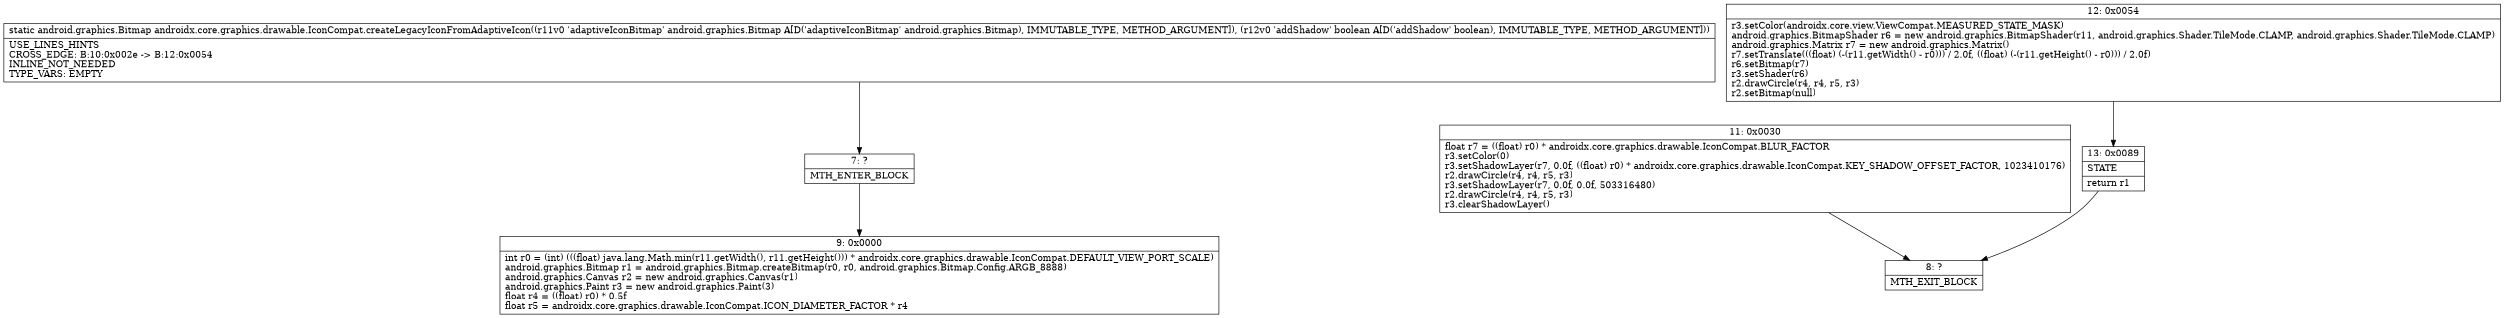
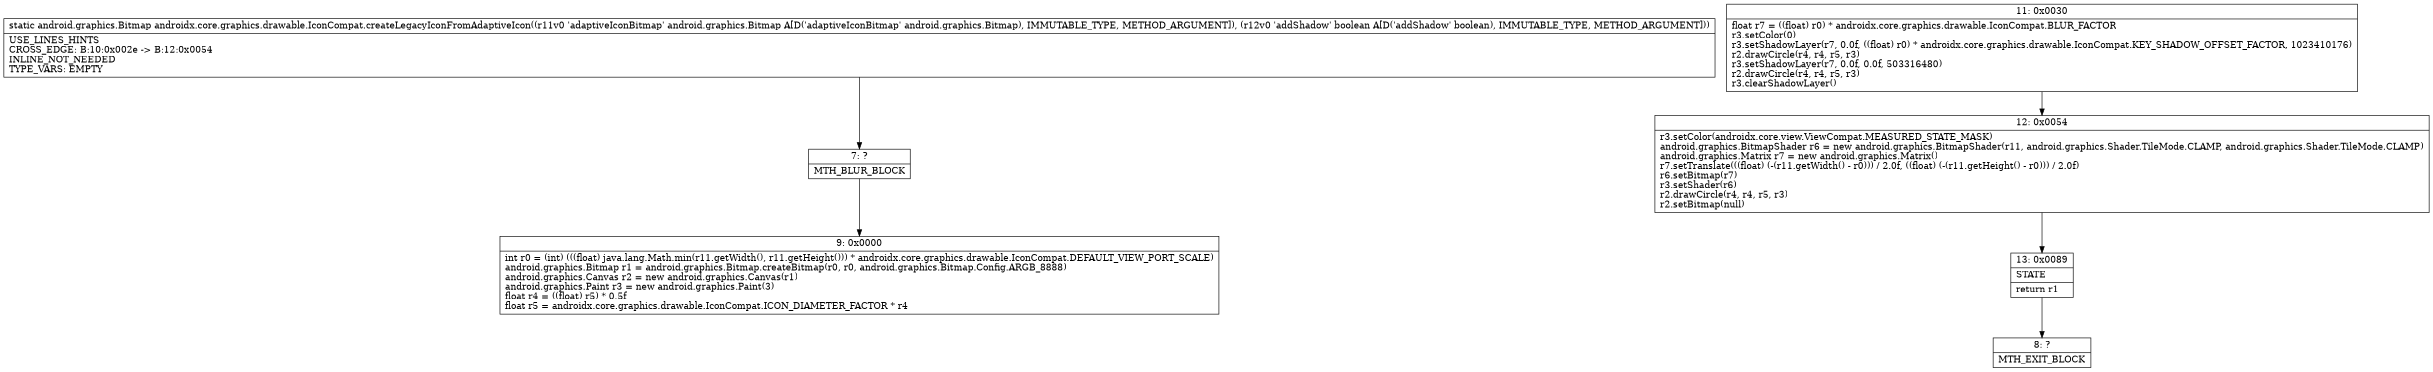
node "7: ?": text "MTH_ENTER_BLOCK" -> "MTH_BLUR_BLOCK"
edge "11: 0x0030" -> "8: ?": now "11: 0x0030" -> "12: 0x0054"
node "9: 0x0000": text "float r4 = ((float) r0) * 0.5f" -> "float r4 = ((float) r5) * 0.5f"
